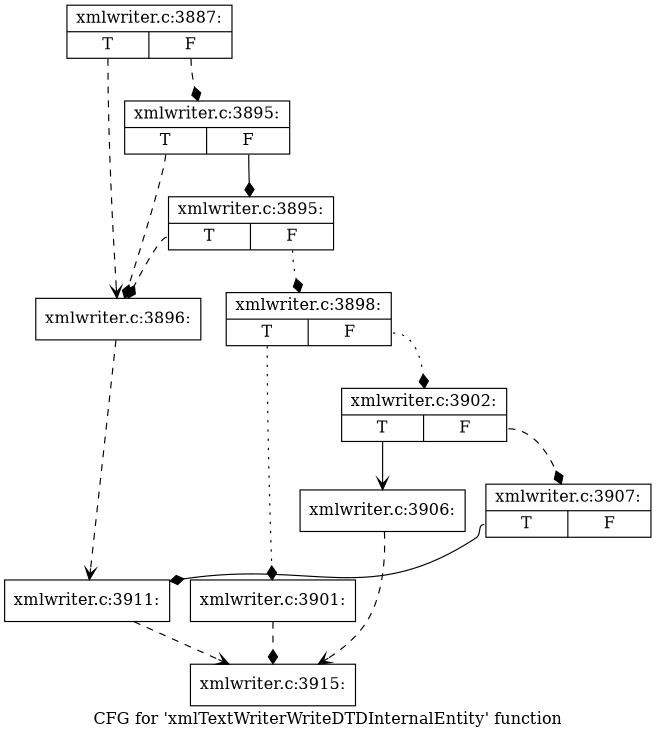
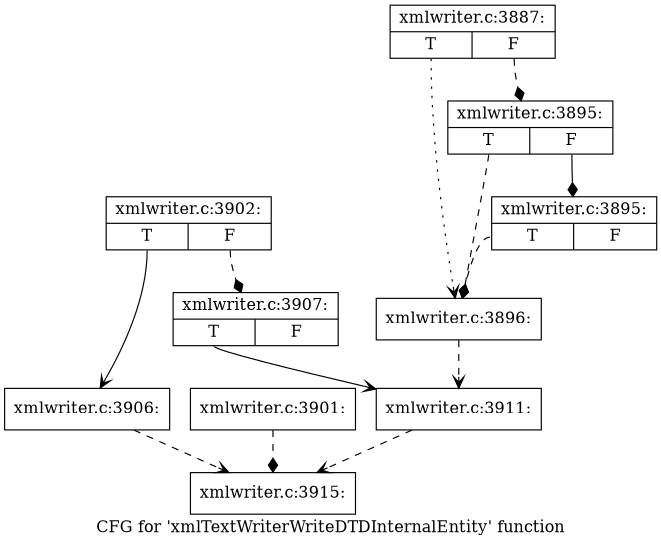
edge "xmlwriter.c:3887:" -> "xmlwriter.c:3896:": style dashed -> dotted
node "xmlwriter.c:3898:": removed
edge "xmlwriter.c:3907:" -> "xmlwriter.c:3911:": arrowhead diamond -> vee
